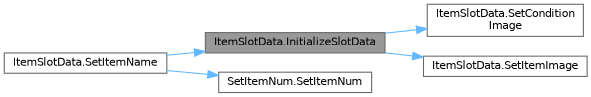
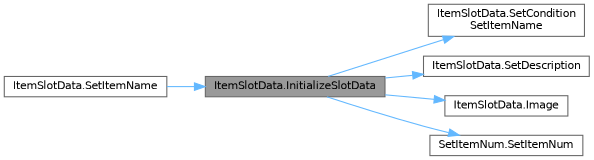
node "ItemSlotData.SetCondition Image": label "ItemSlotData.SetCondition Image" -> "ItemSlotData.SetCondition SetItemName"
node "ItemSlotData.SetItemImage": label "ItemSlotData.SetItemImage" -> "ItemSlotData.Image"
node "ItemSlotData.SetDescription": added
edge "ItemSlotData.SetItemName" -> "SetItemNum.SetItemNum": now "ItemSlotData.InitializeSlotData" -> "SetItemNum.SetItemNum"
